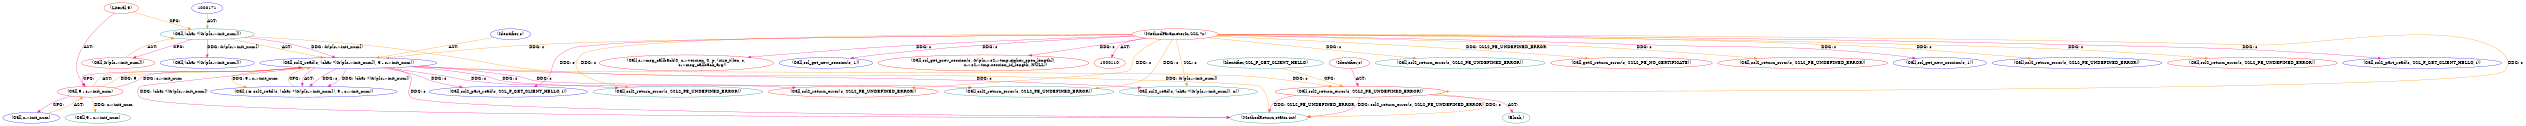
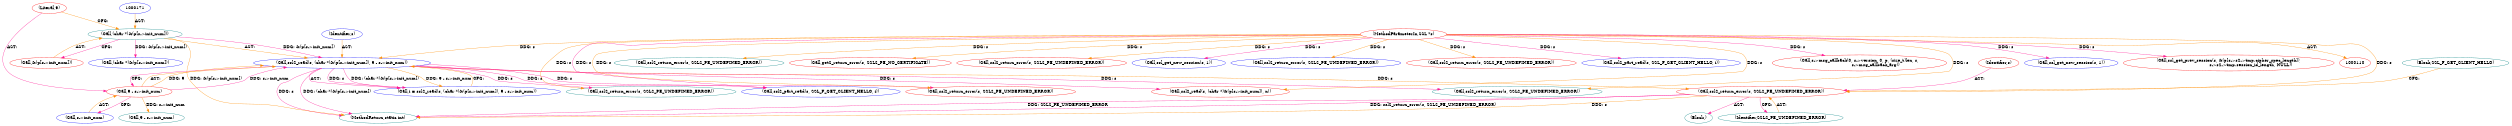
edge "(MethodParameterIn,SSL *s)" -> "1000110": color deeppink -> darkorange
edge "(MethodParameterIn,SSL *s)" -> "(Call,get2_return_error(s, SSL2_PE_NO_CERTIFICATE))": label "DDG: SSL2_PE_UNDEFINED_ERROR" -> "DDG: s"
edge "(MethodParameterIn,SSL *s)" -> "(Call,ssl2_read(s, (char *)&(p[s->init_num]), n))": label "SSL: s" -> "DDG: s"
node "(Identifier,SSL_F_GET_CLIENT_HELLO)": label "(Identifier,SSL_F_GET_CLIENT_HELLO)" -> "(Block,SSL_F_GET_CLIENT_HELLO)"
node "(Call,ssl2_read(s, (char *)&(p[s->init_num]), n))": color teal -> red
node "(Identifier,SSL2_PE_UNDEFINED_ERROR)": added
